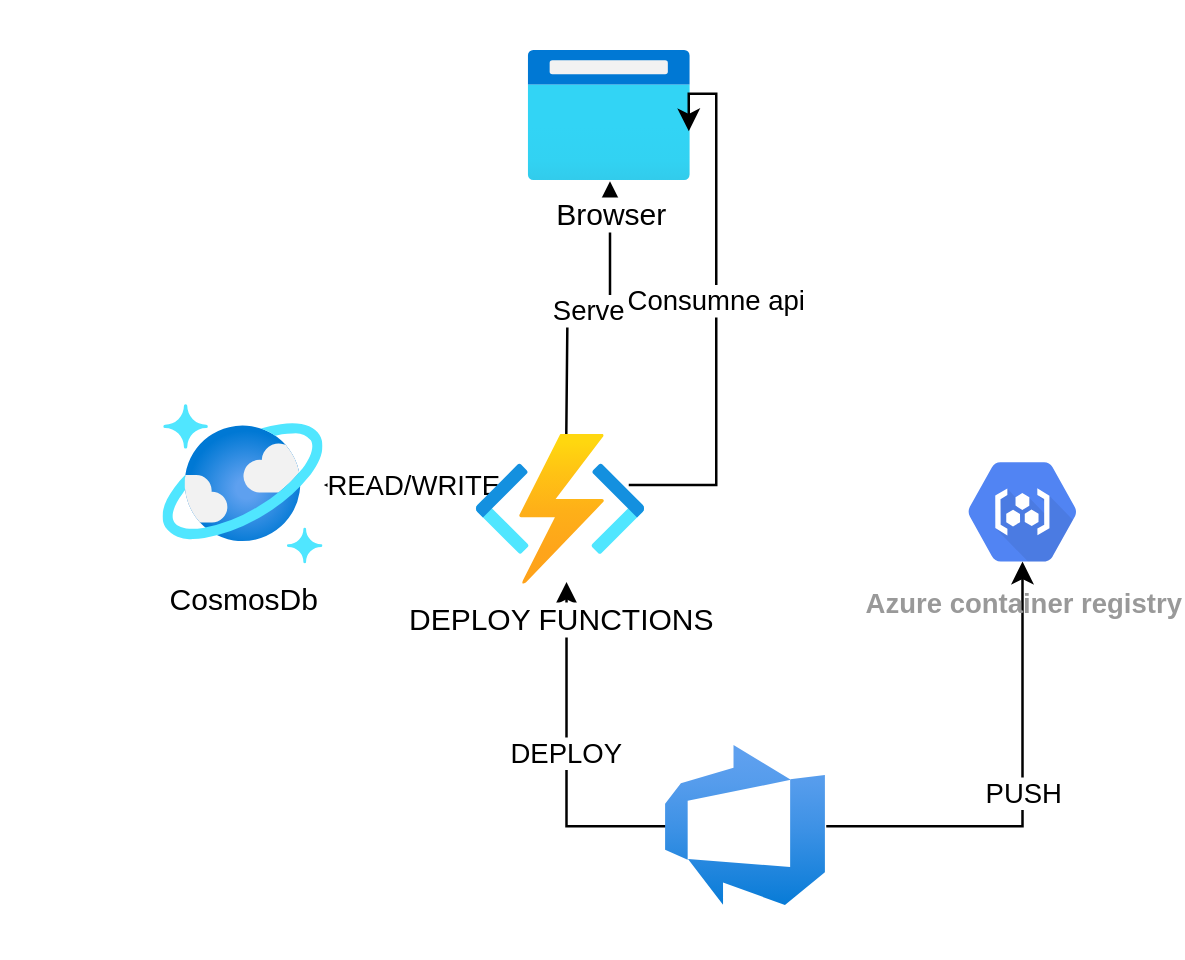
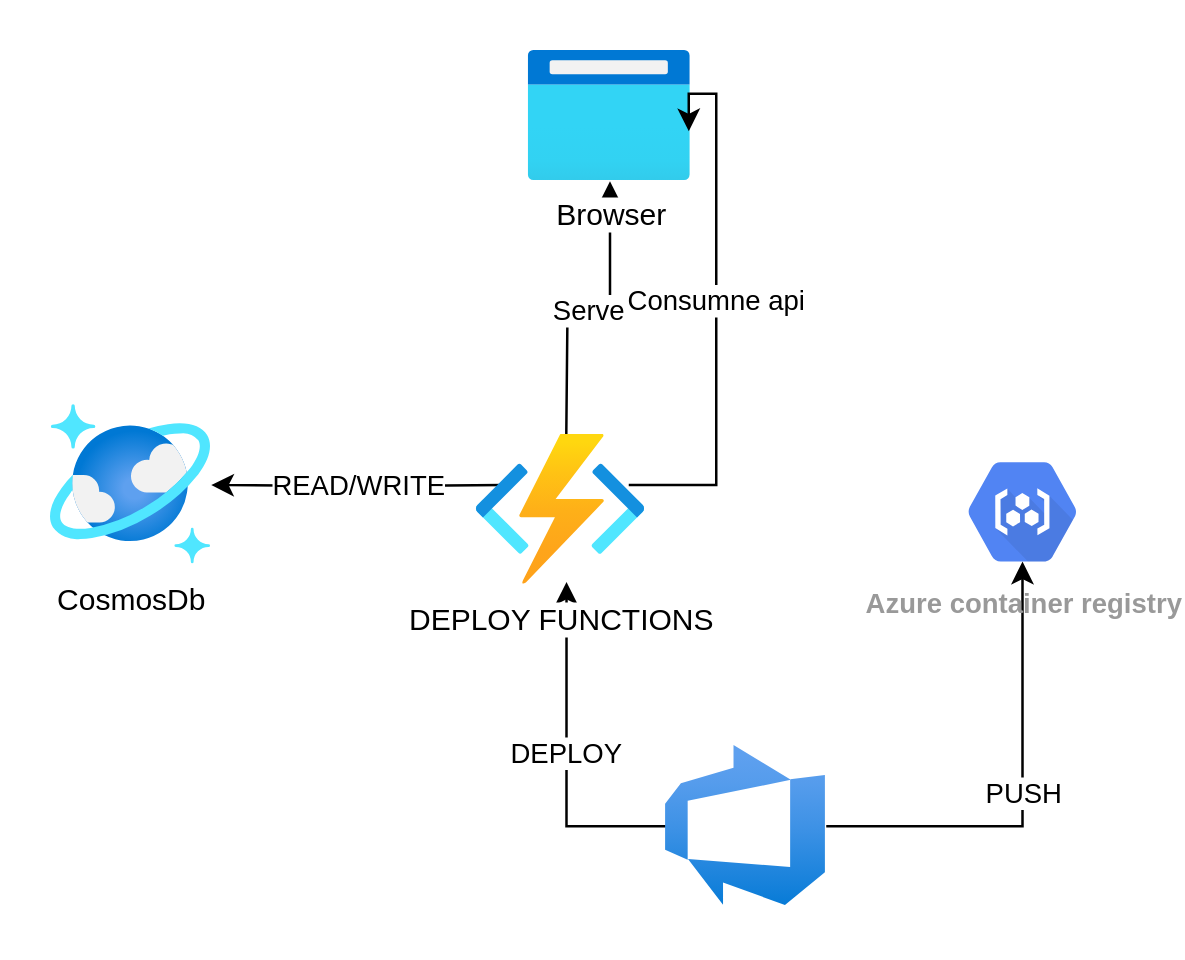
node "CosmosDb": moved (244, 485) -> (131, 485)
